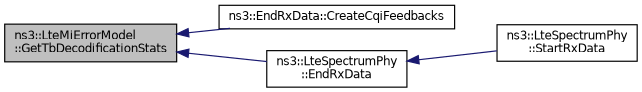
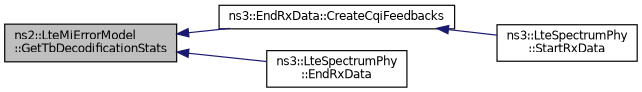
node "ns3::LteMiErrorModel ::GetTbDecodificationStats": label "ns3::LteMiErrorModel ::GetTbDecodificationStats" -> "ns2::LteMiErrorModel ::GetTbDecodificationStats"
edge "ns3::LteSpectrumPhy ::StartRxData" -> "ns3::LteSpectrumPhy ::EndRxData": now "ns3::LteSpectrumPhy ::StartRxData" -> "ns3::EndRxData::CreateCqiFeedbacks"
